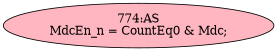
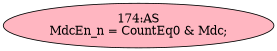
node "774:AS MdcEn_n = CountEq0 & Mdc;": label "774:AS MdcEn_n = CountEq0 & Mdc;" -> "174:AS MdcEn_n = CountEq0 & Mdc;"
